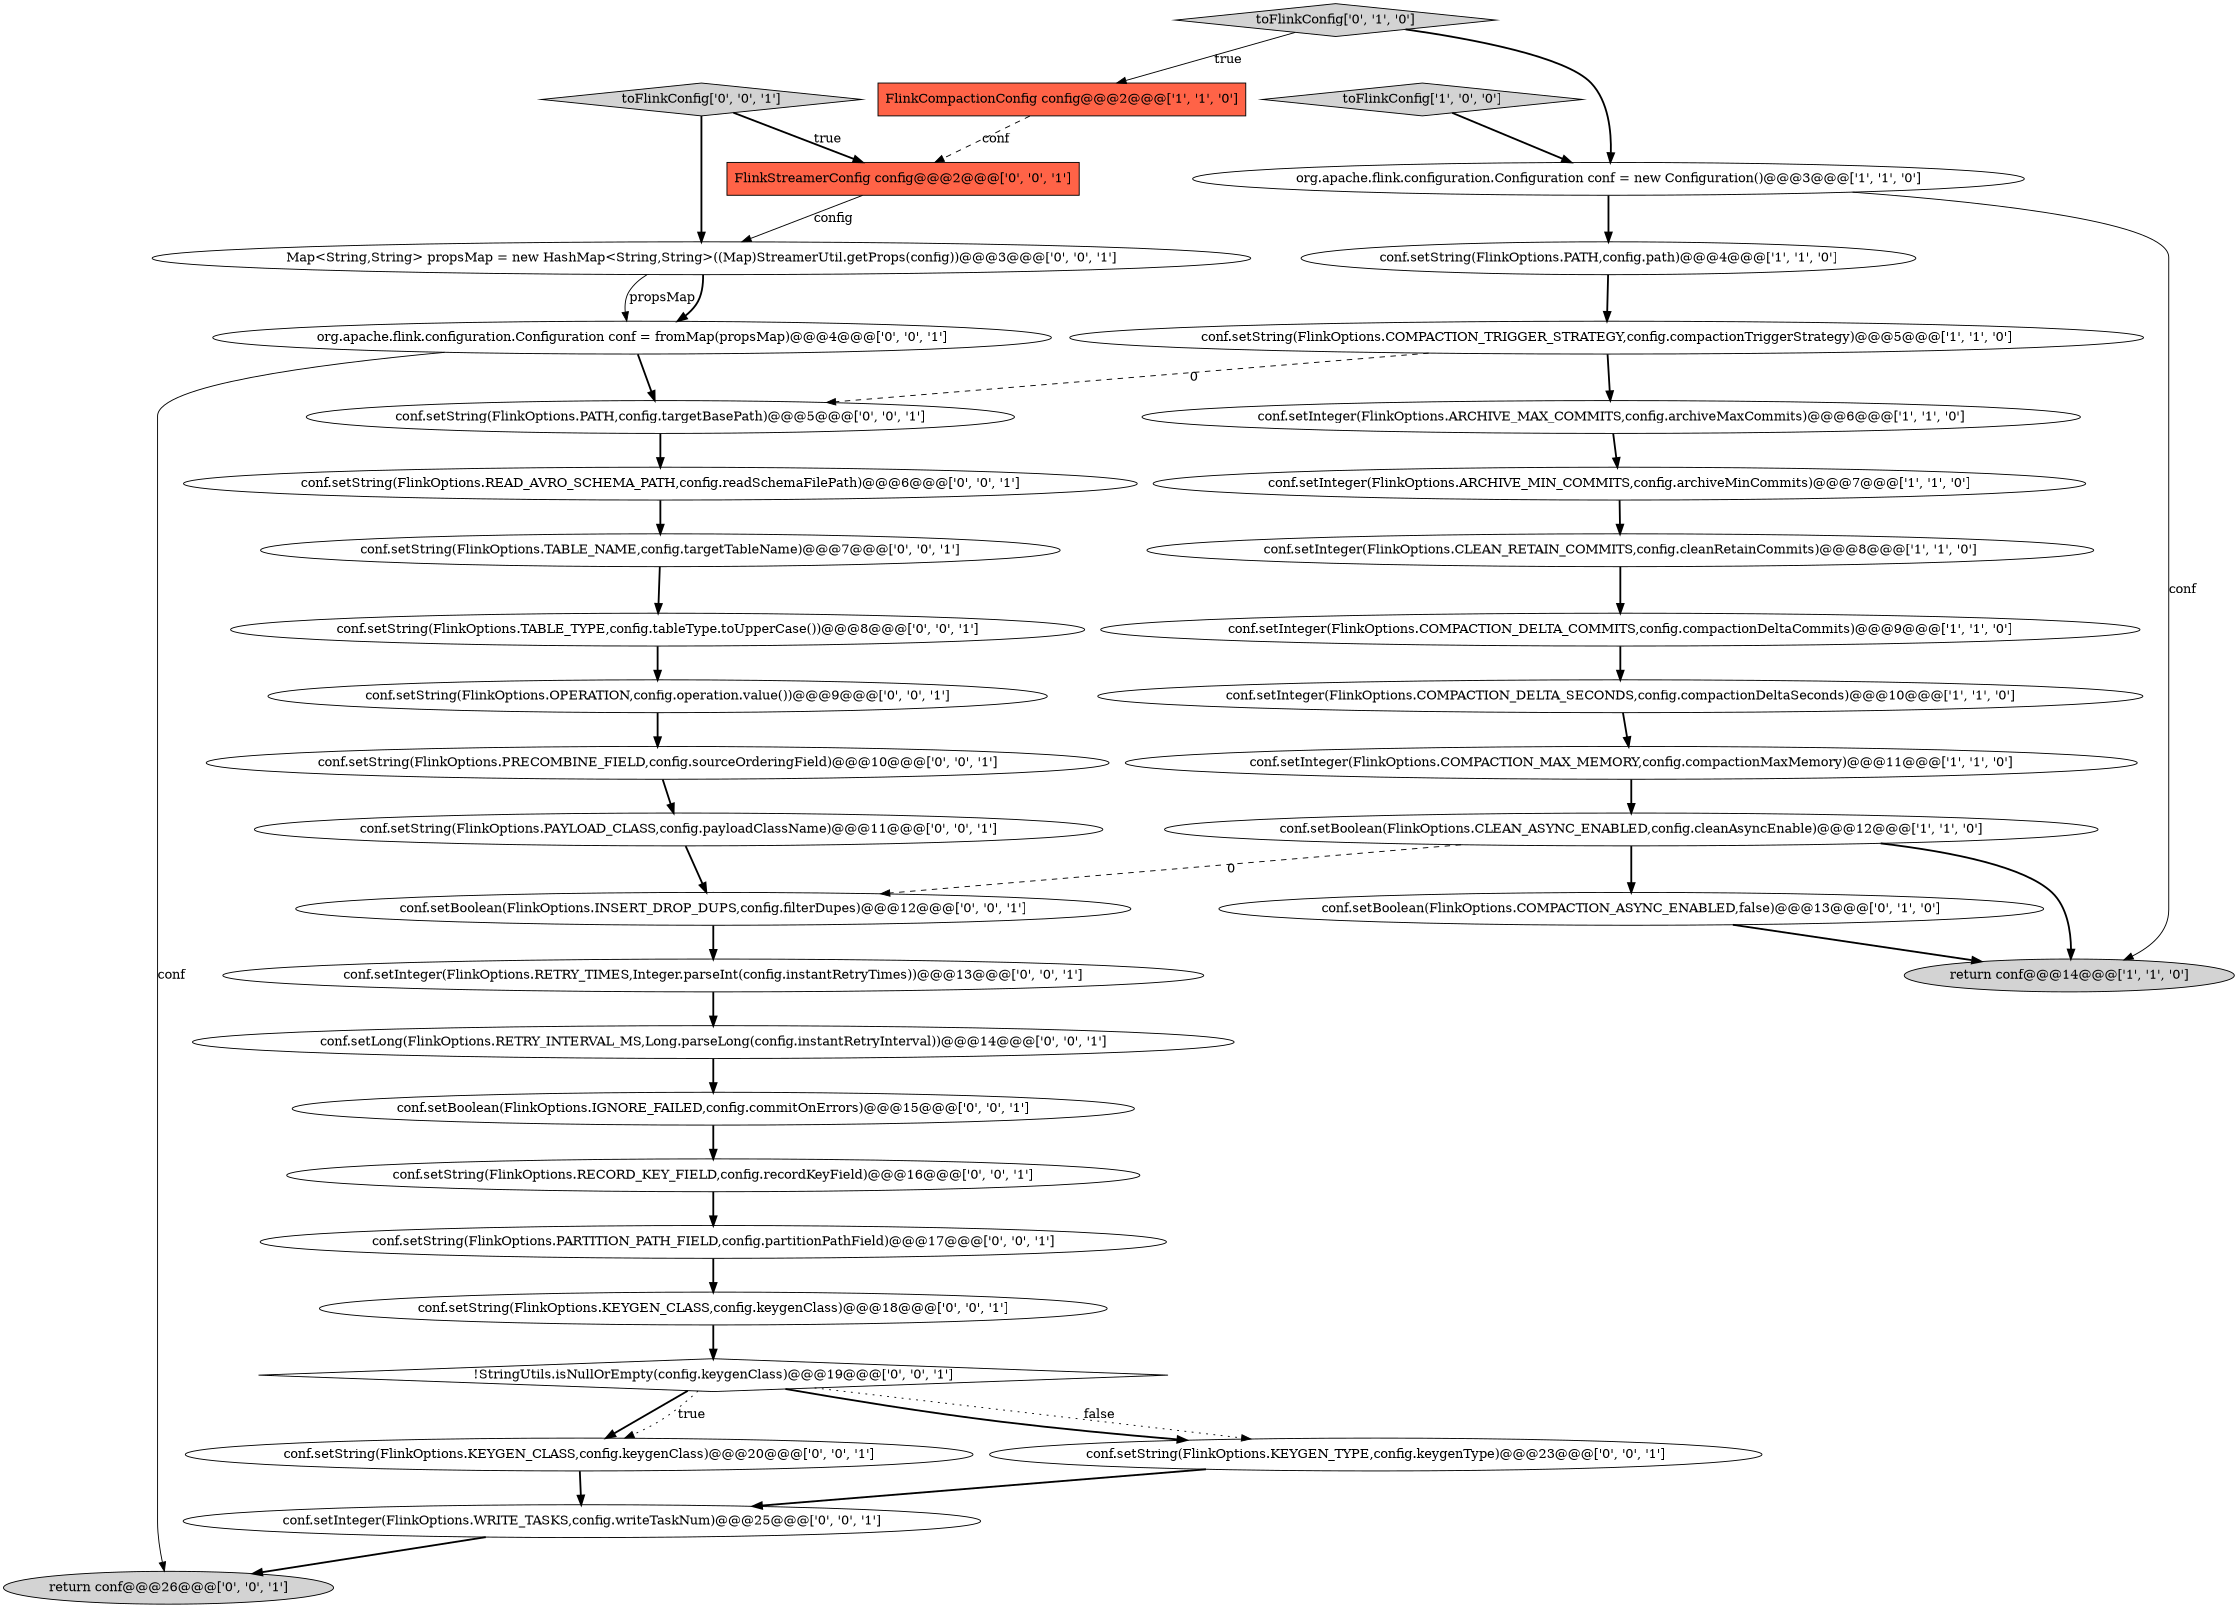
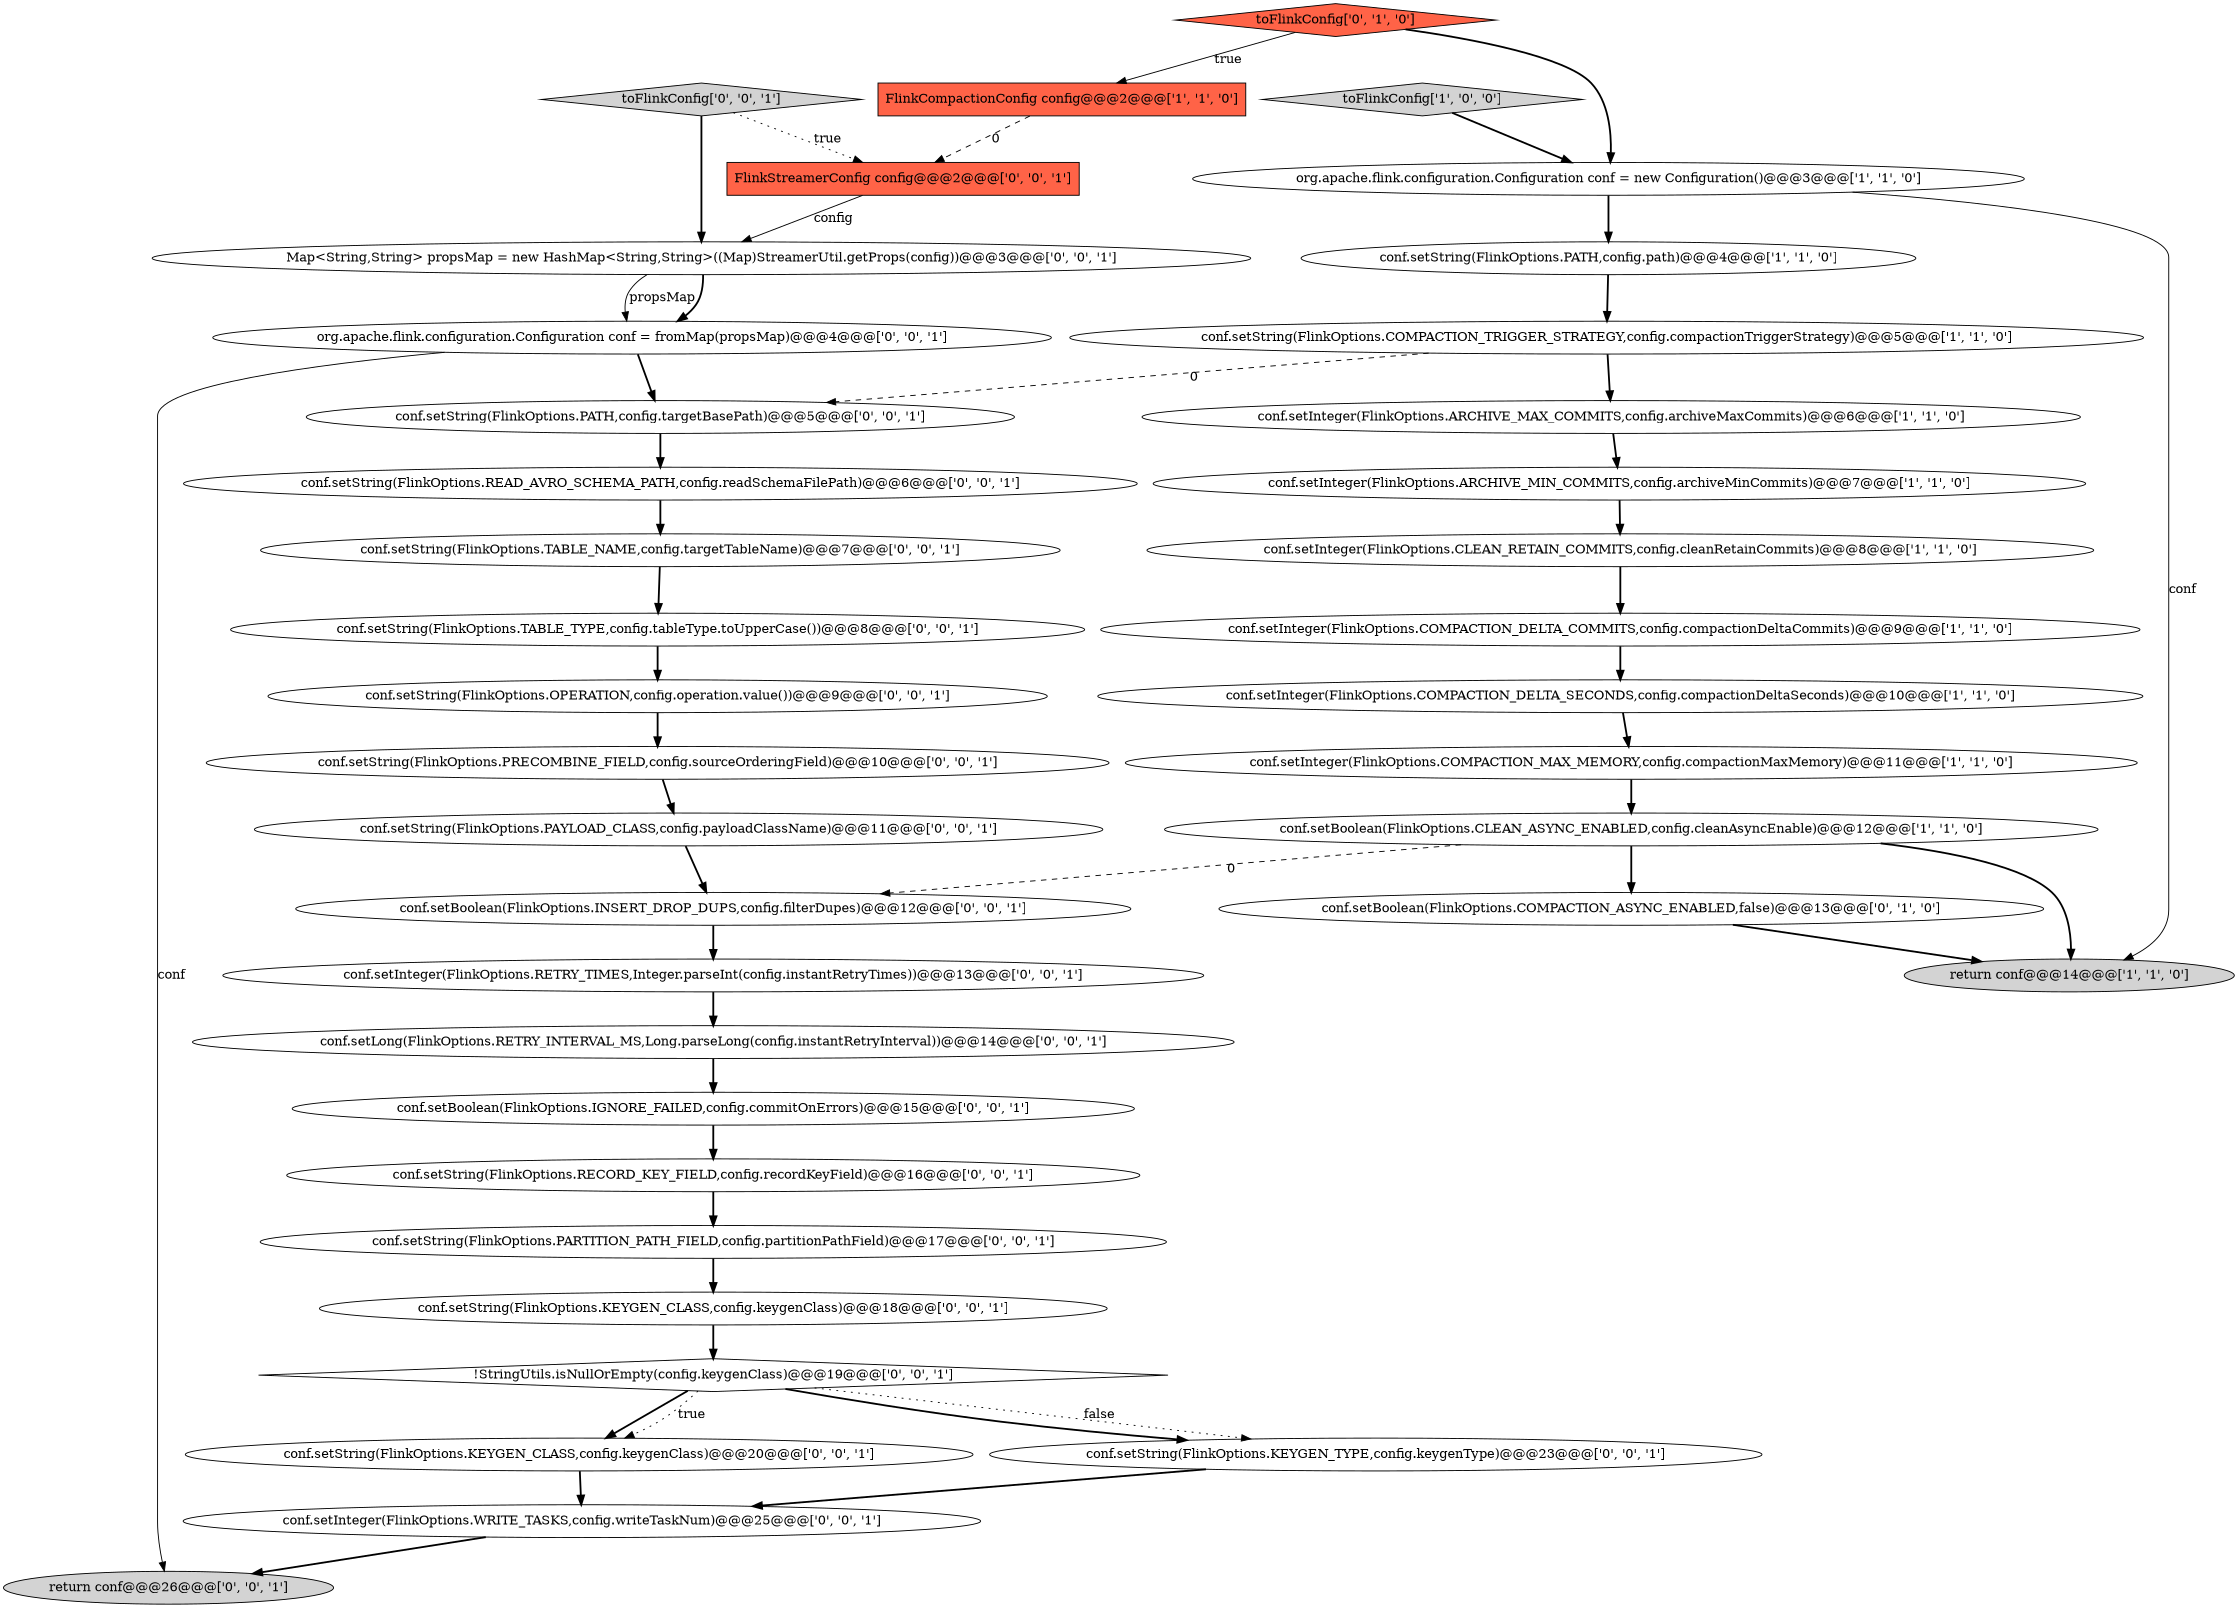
node "toFlinkConfig['0', '1', '0']": fillcolor lightgray -> tomato
edge "toFlinkConfig['0', '0', '1']" -> "FlinkStreamerConfig config@@@2@@@['0', '0', '1']": style bold -> dotted
edge "FlinkCompactionConfig config@@@2@@@['1', '1', '0']" -> "FlinkStreamerConfig config@@@2@@@['0', '0', '1']": label "conf" -> "0"
